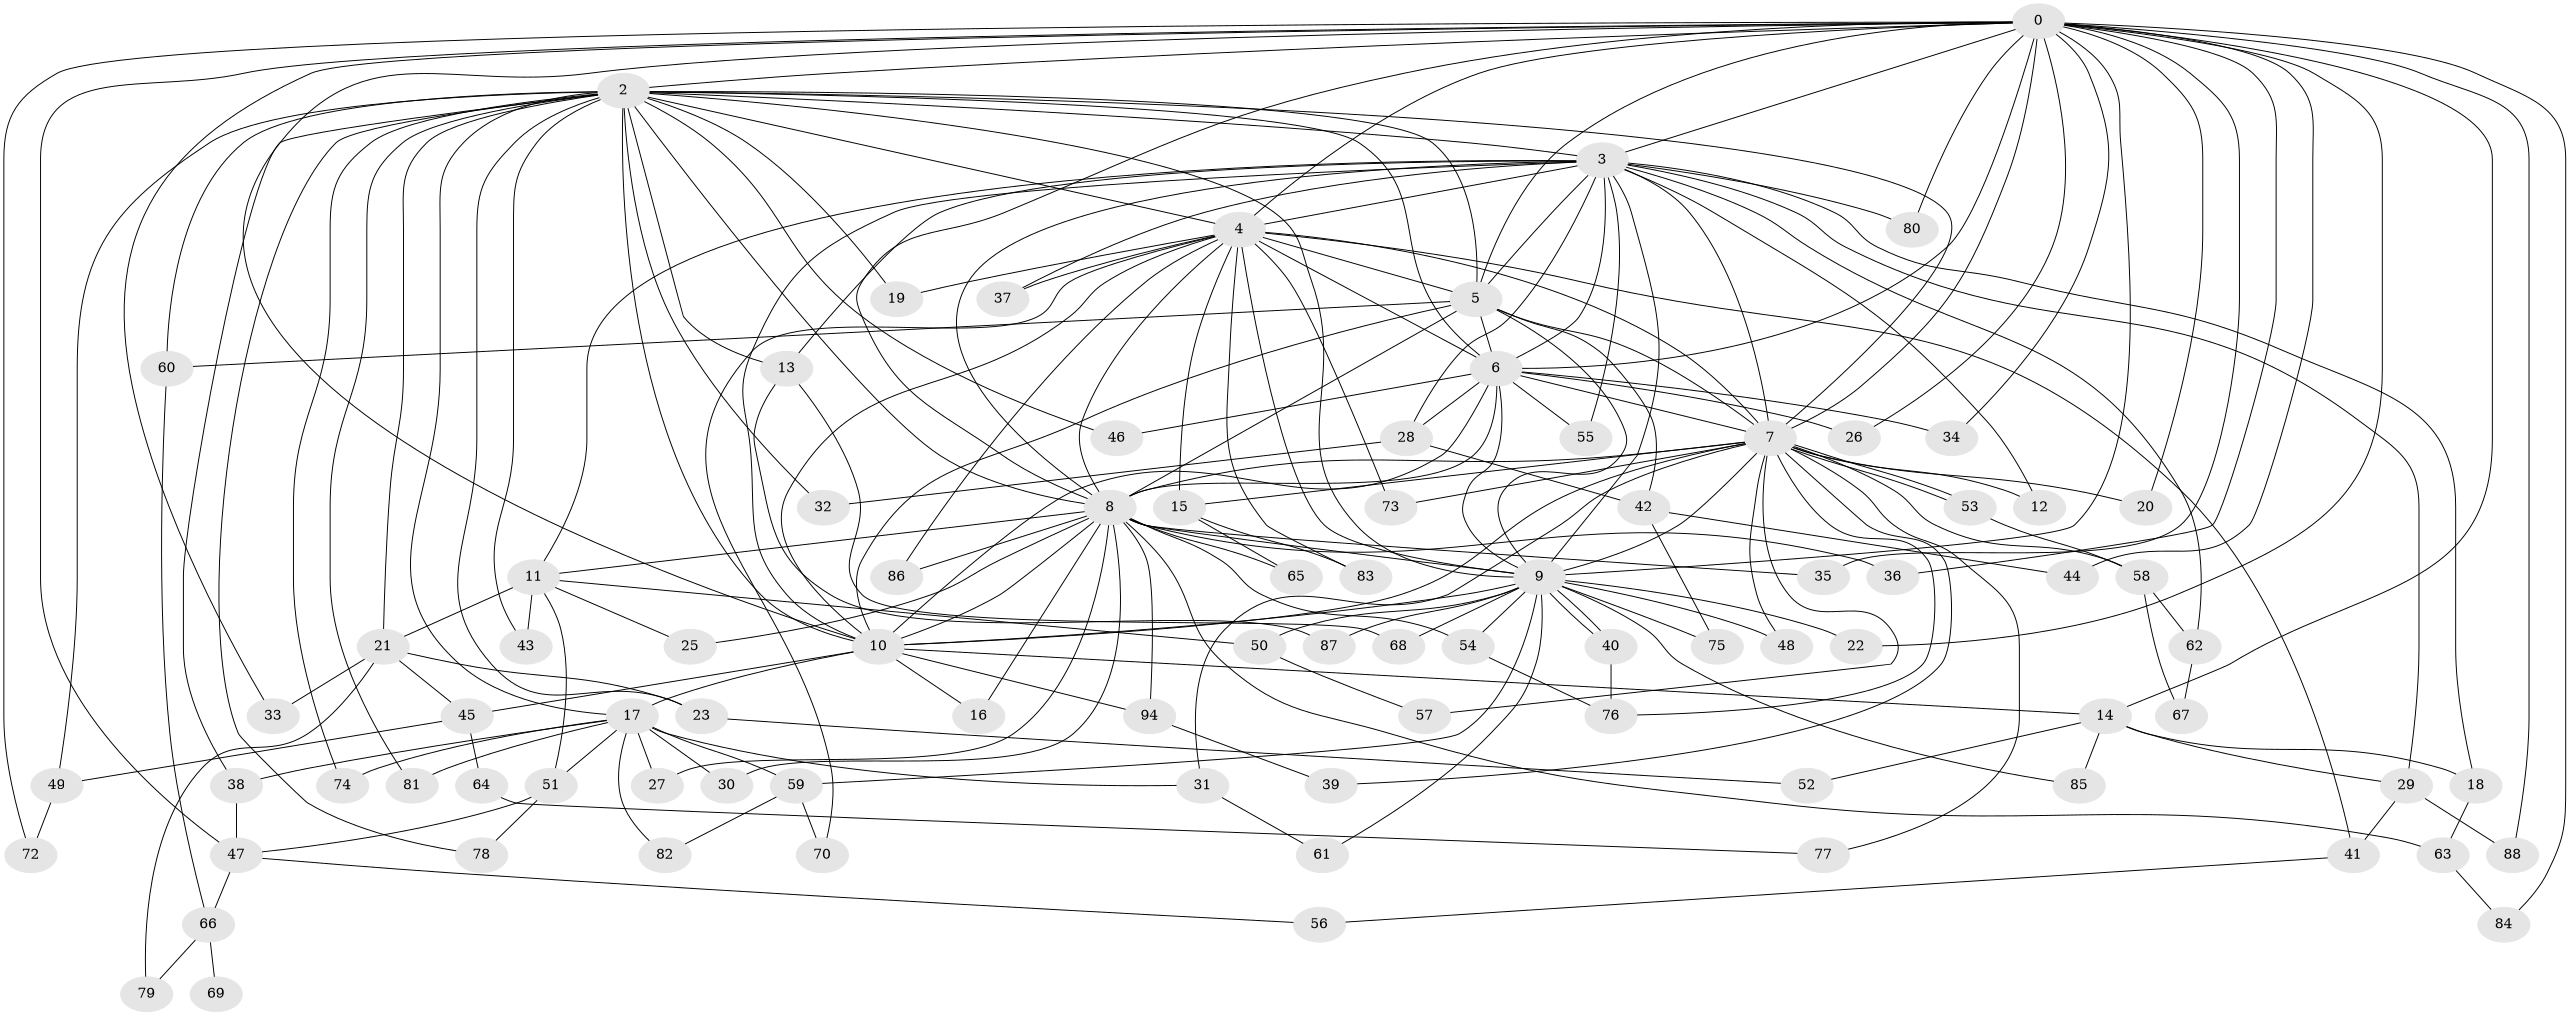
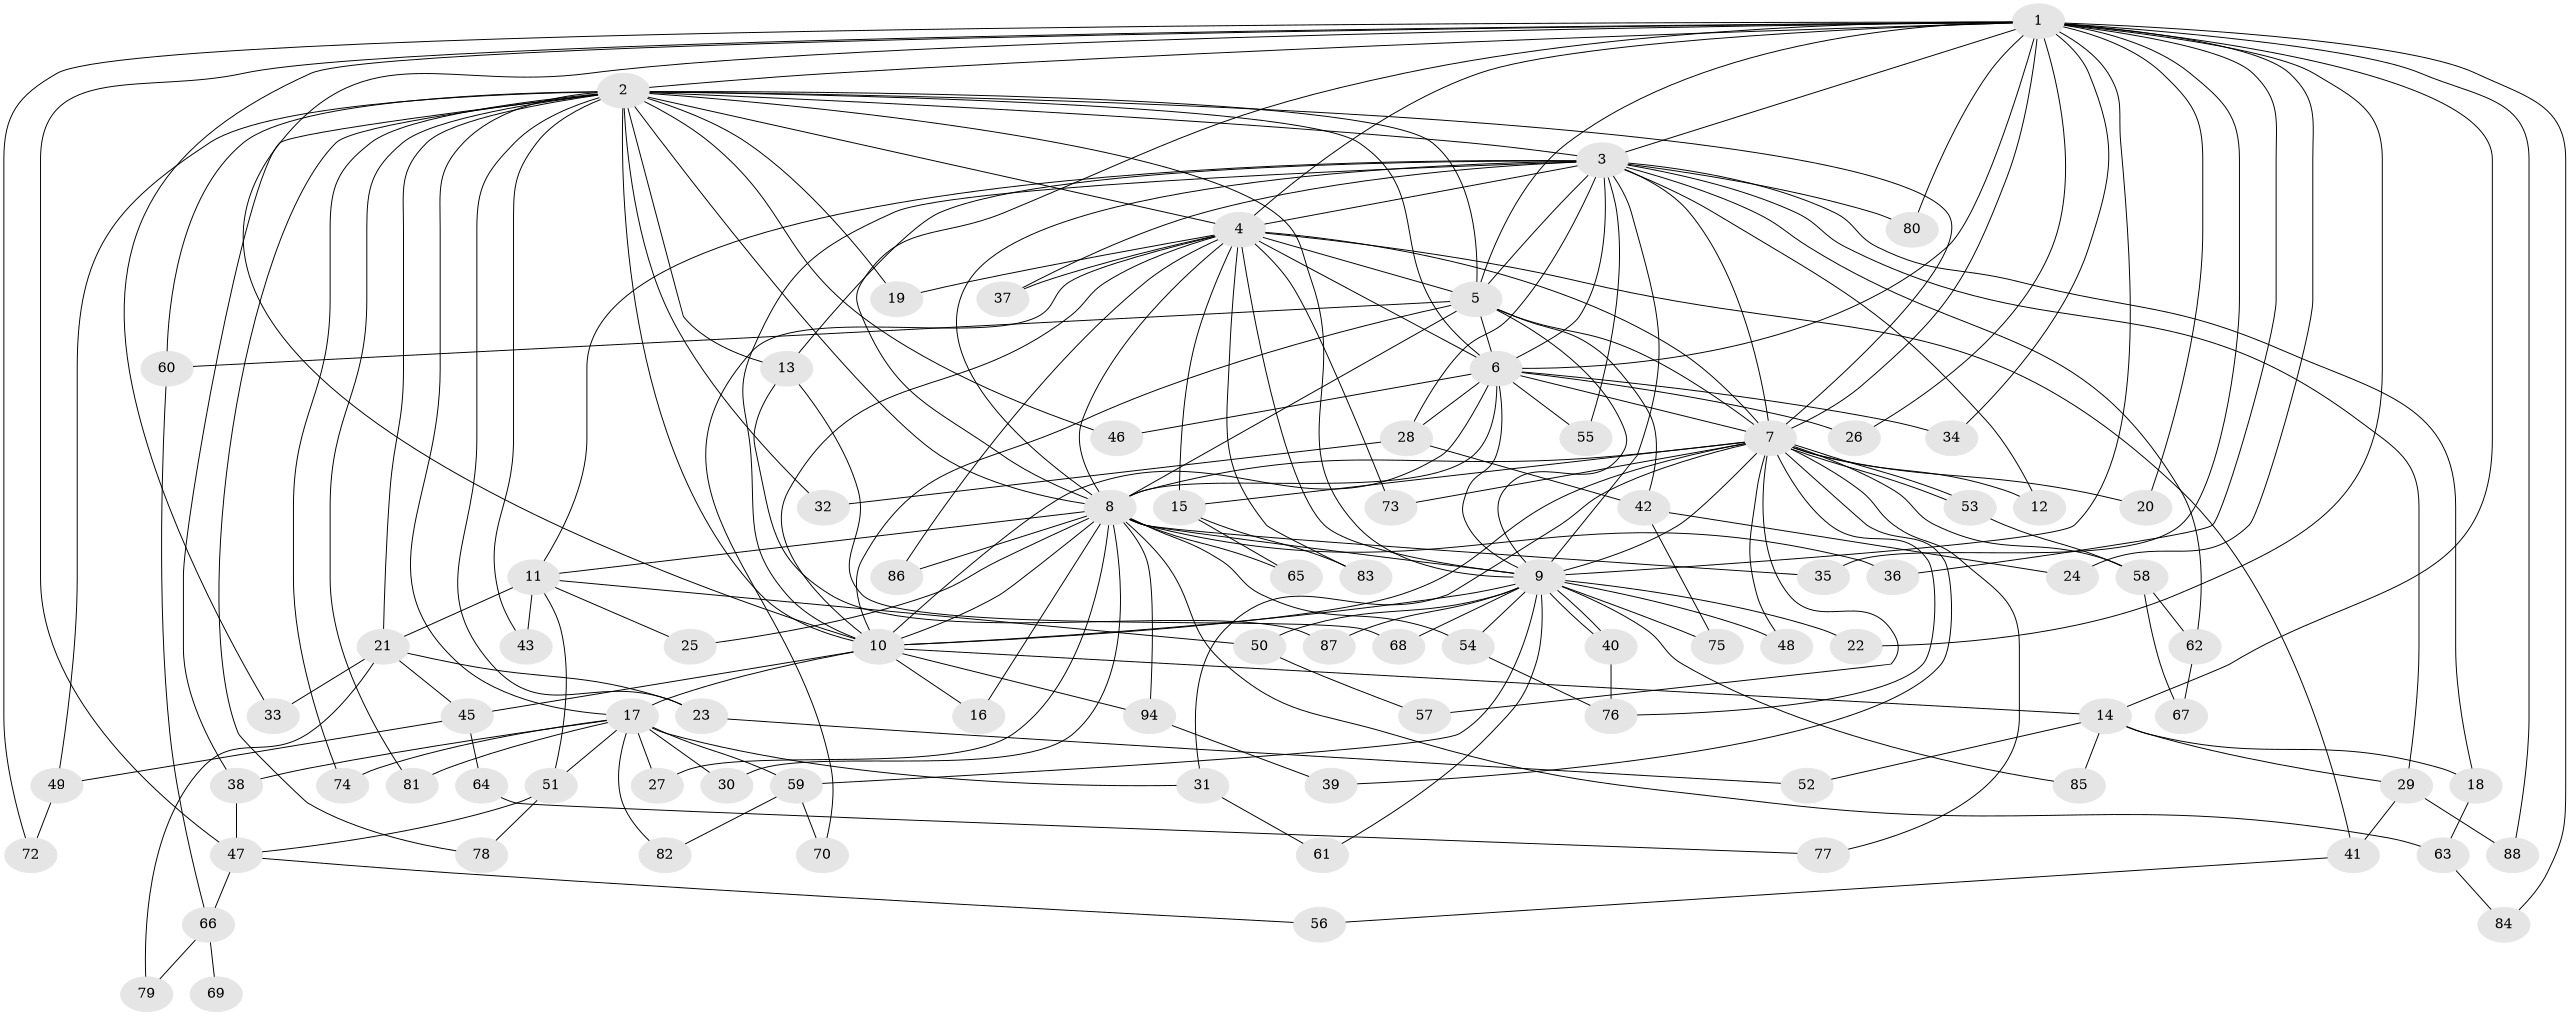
node "0": label "0" -> "1"
node "44": label "44" -> "24"
